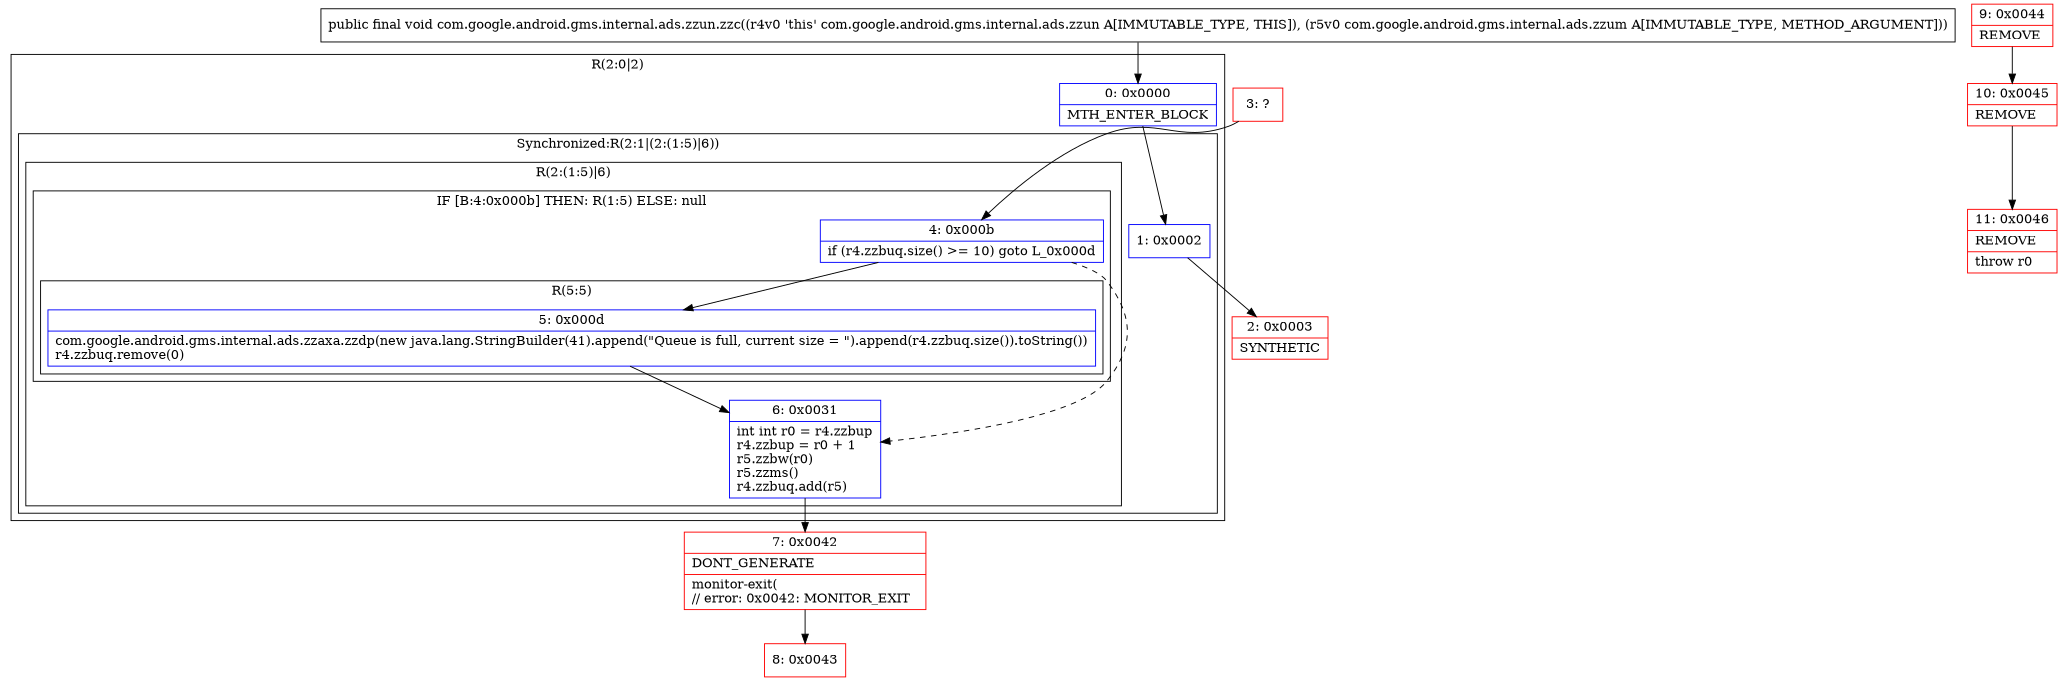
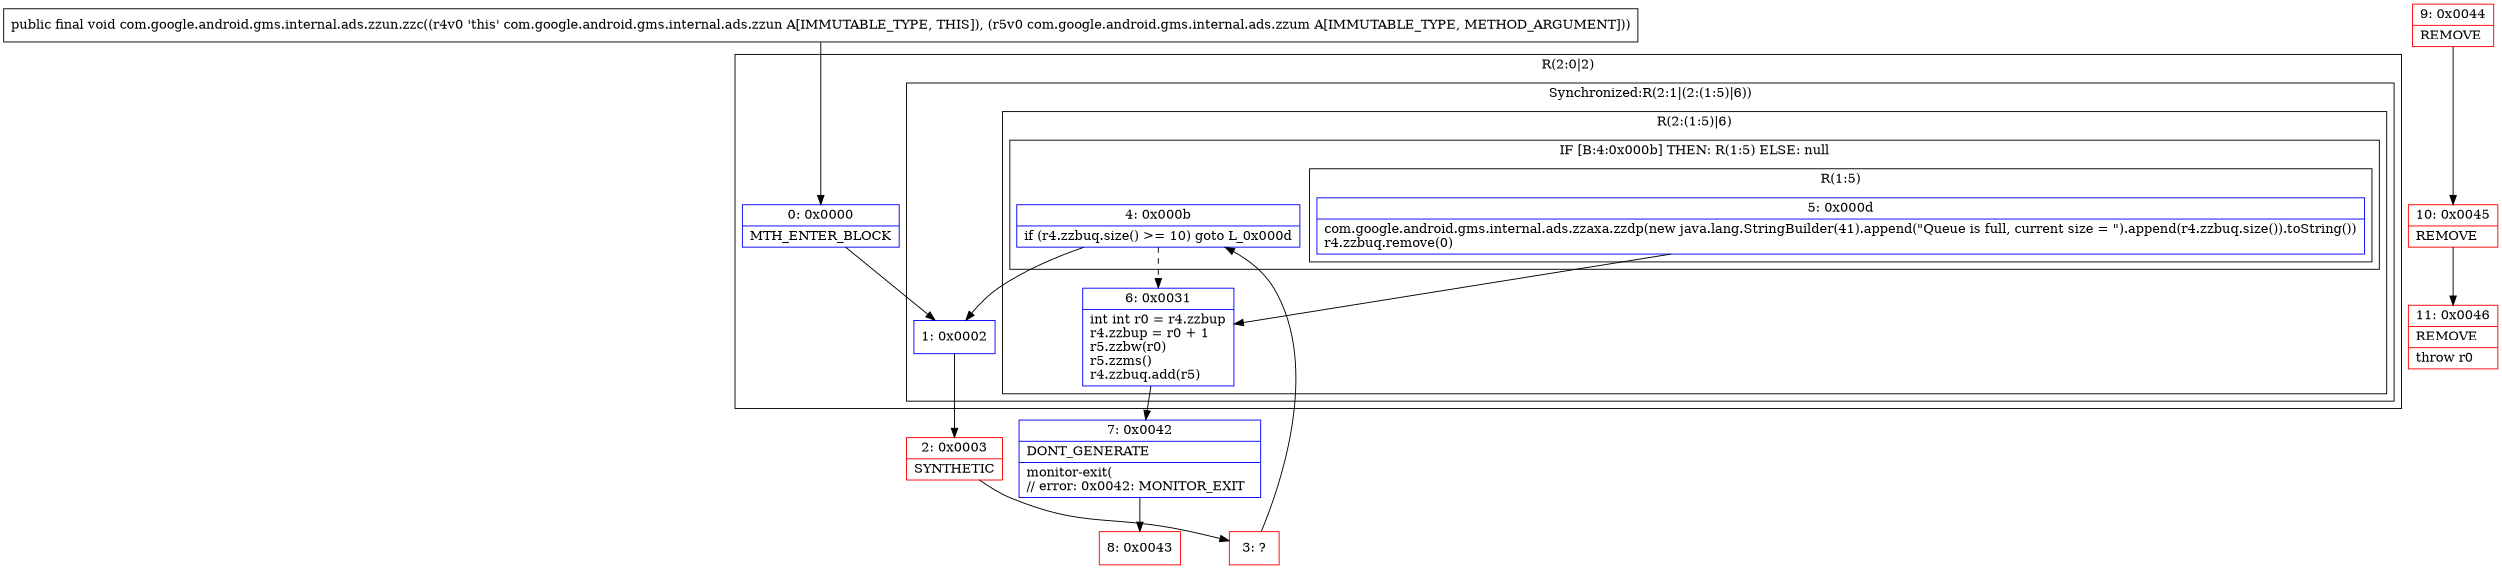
edge "4: 0x000b" -> "5: 0x000d": now "4: 0x000b" -> "1: 0x0002"
cluster "R(5:5)": label "R(5:5)" -> "R(1:5)"
edge "2: 0x0003" -> "3: ?": added
node "7: 0x0042": color red -> blue
